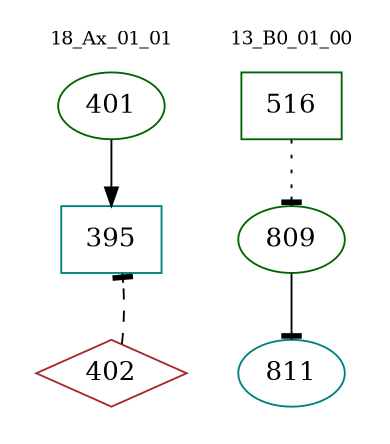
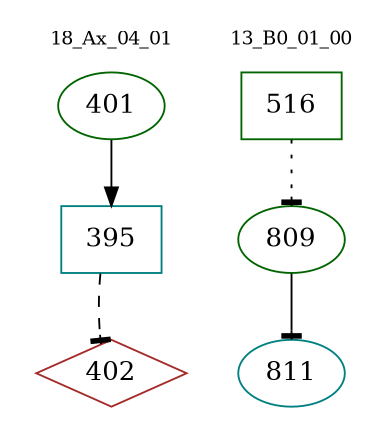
cluster "18_Ax_01_01": label "18_Ax_01_01" -> "18_Ax_04_01"
edge "402" -> "395": reversed
